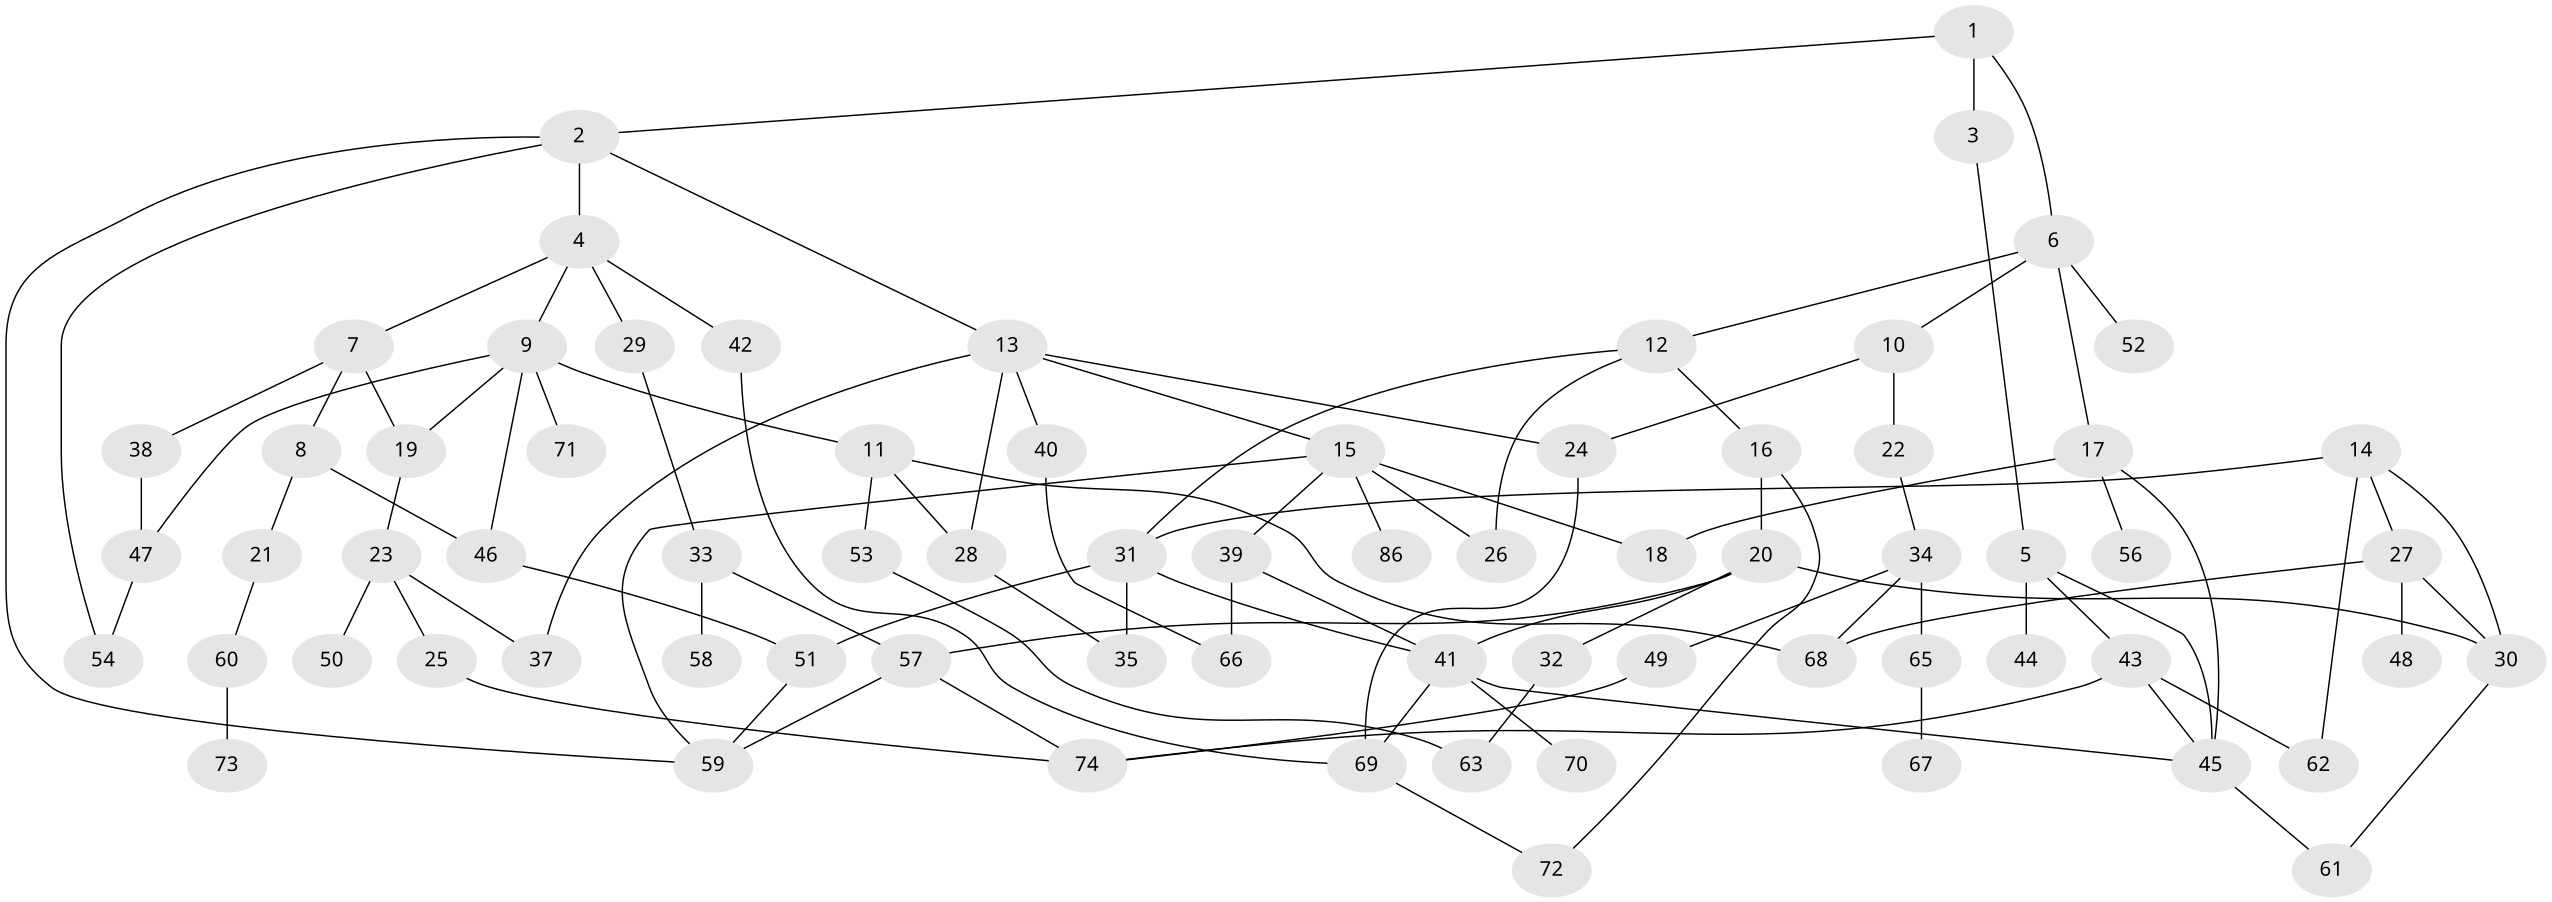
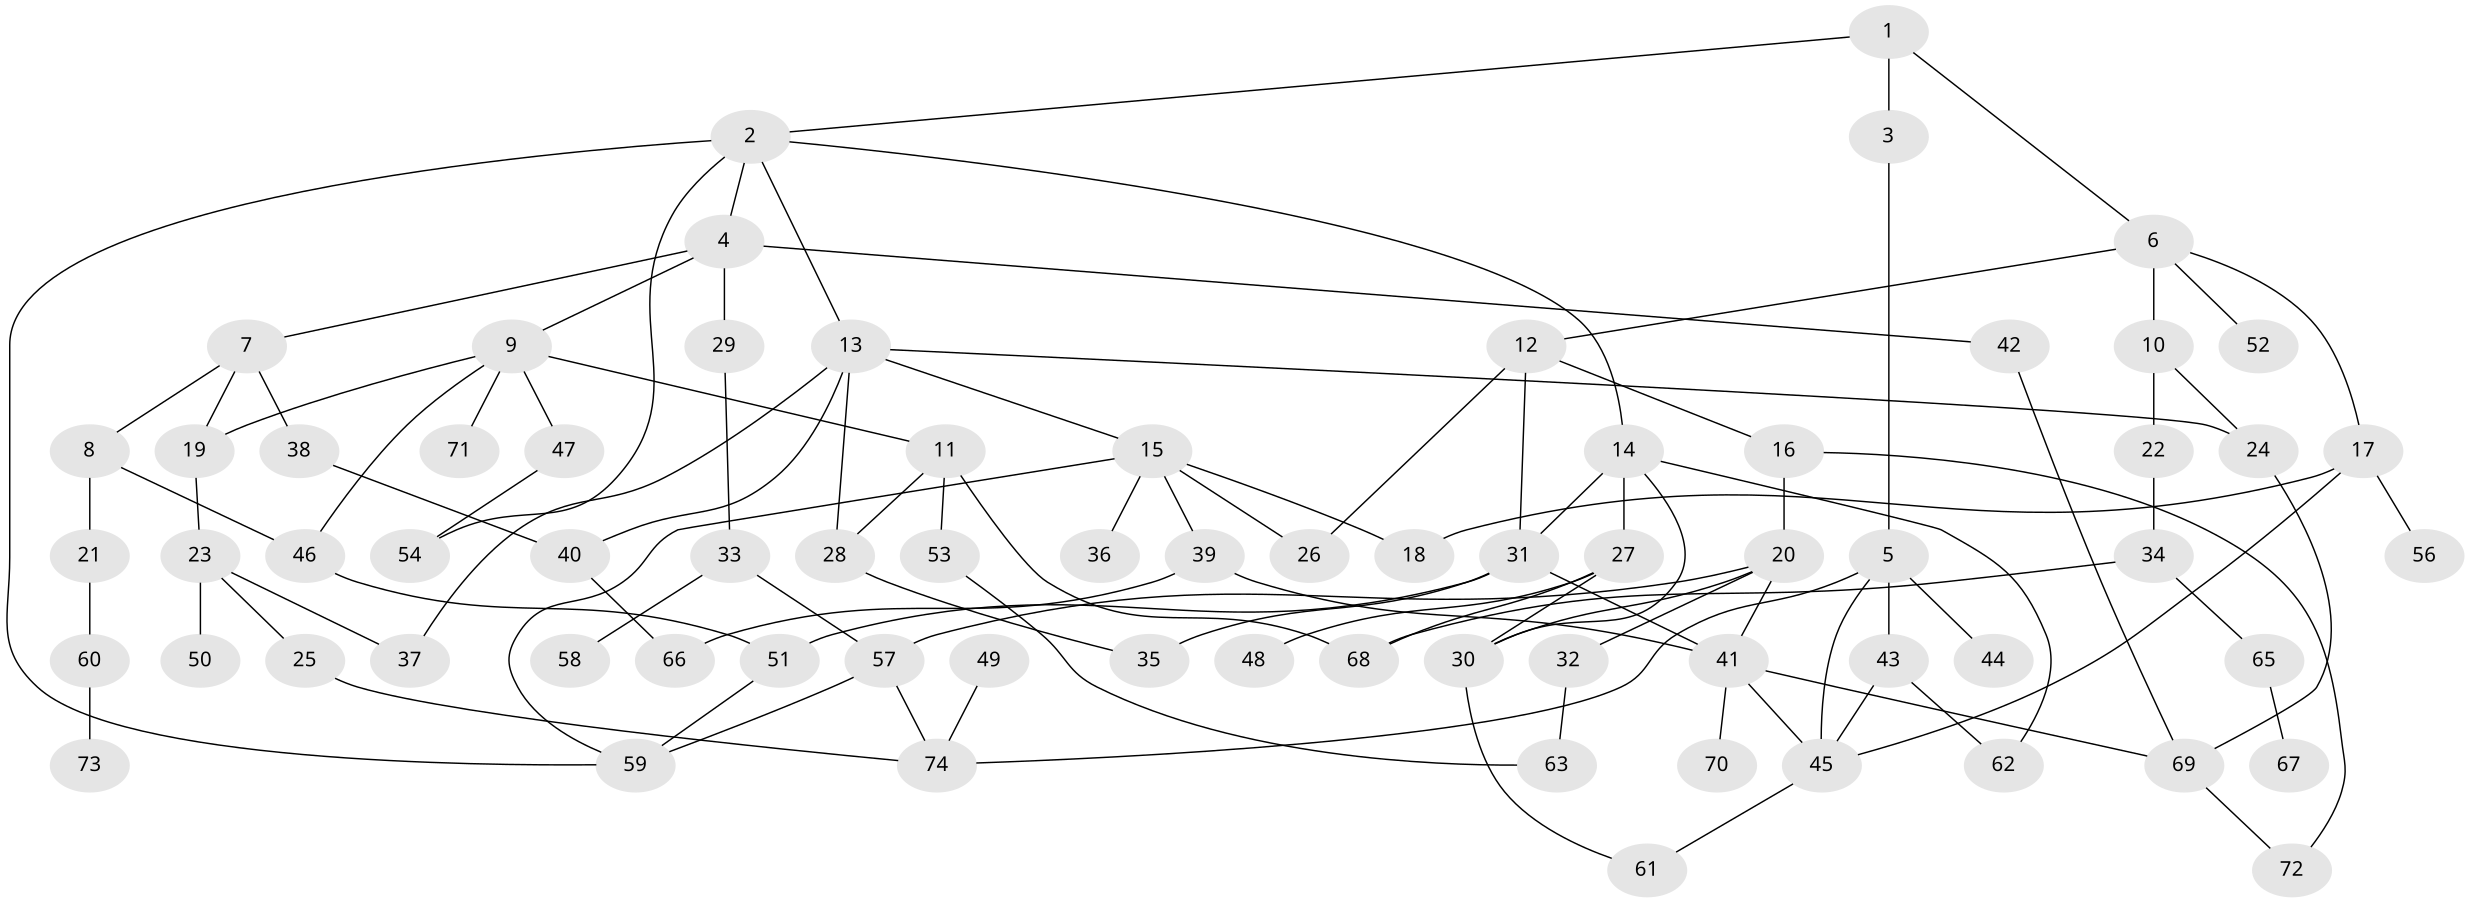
edge "2" -- "14": added
edge "38" -- "47": now "38" -- "40"
node "86": label "86" -> "36"
edge "34" -- "49": removed
edge "43" -- "74": now "5" -- "74"
